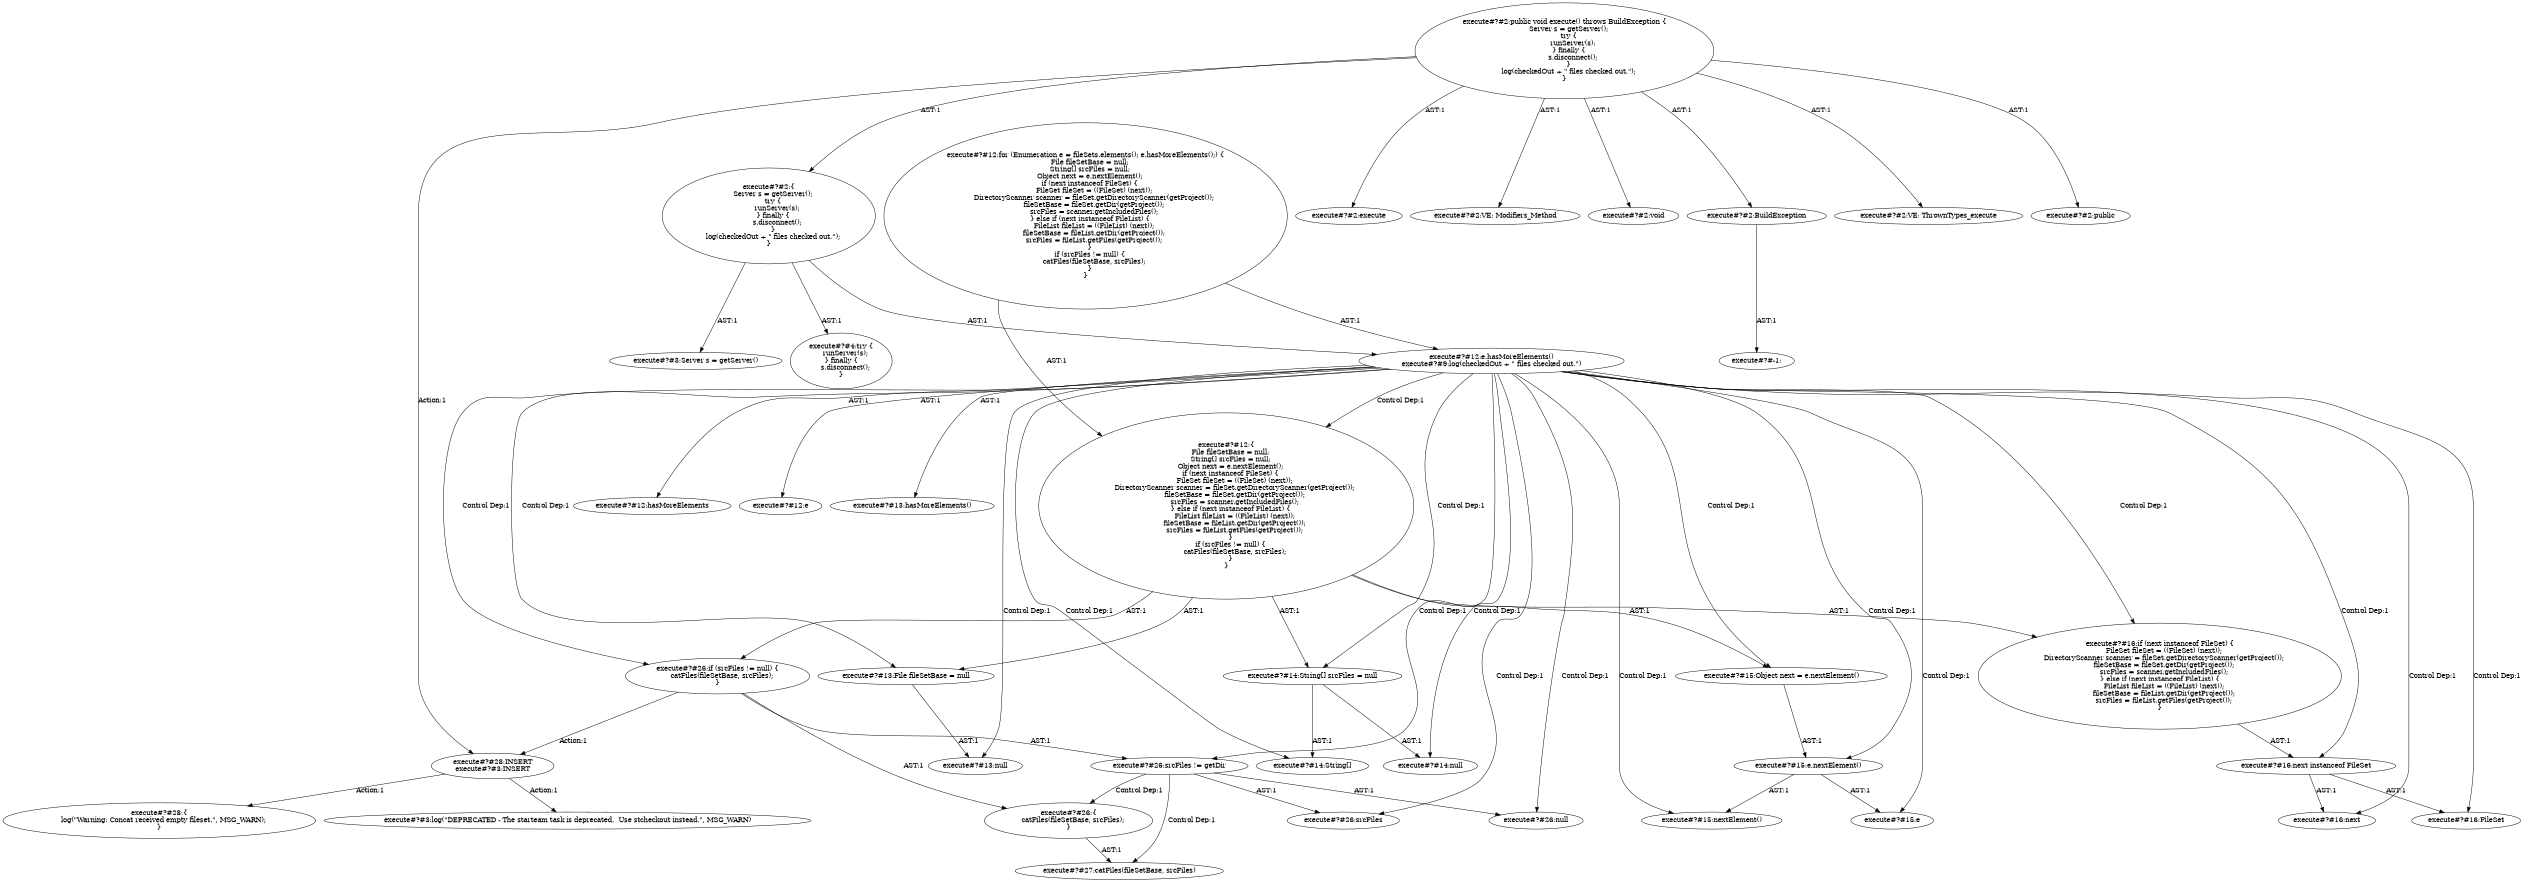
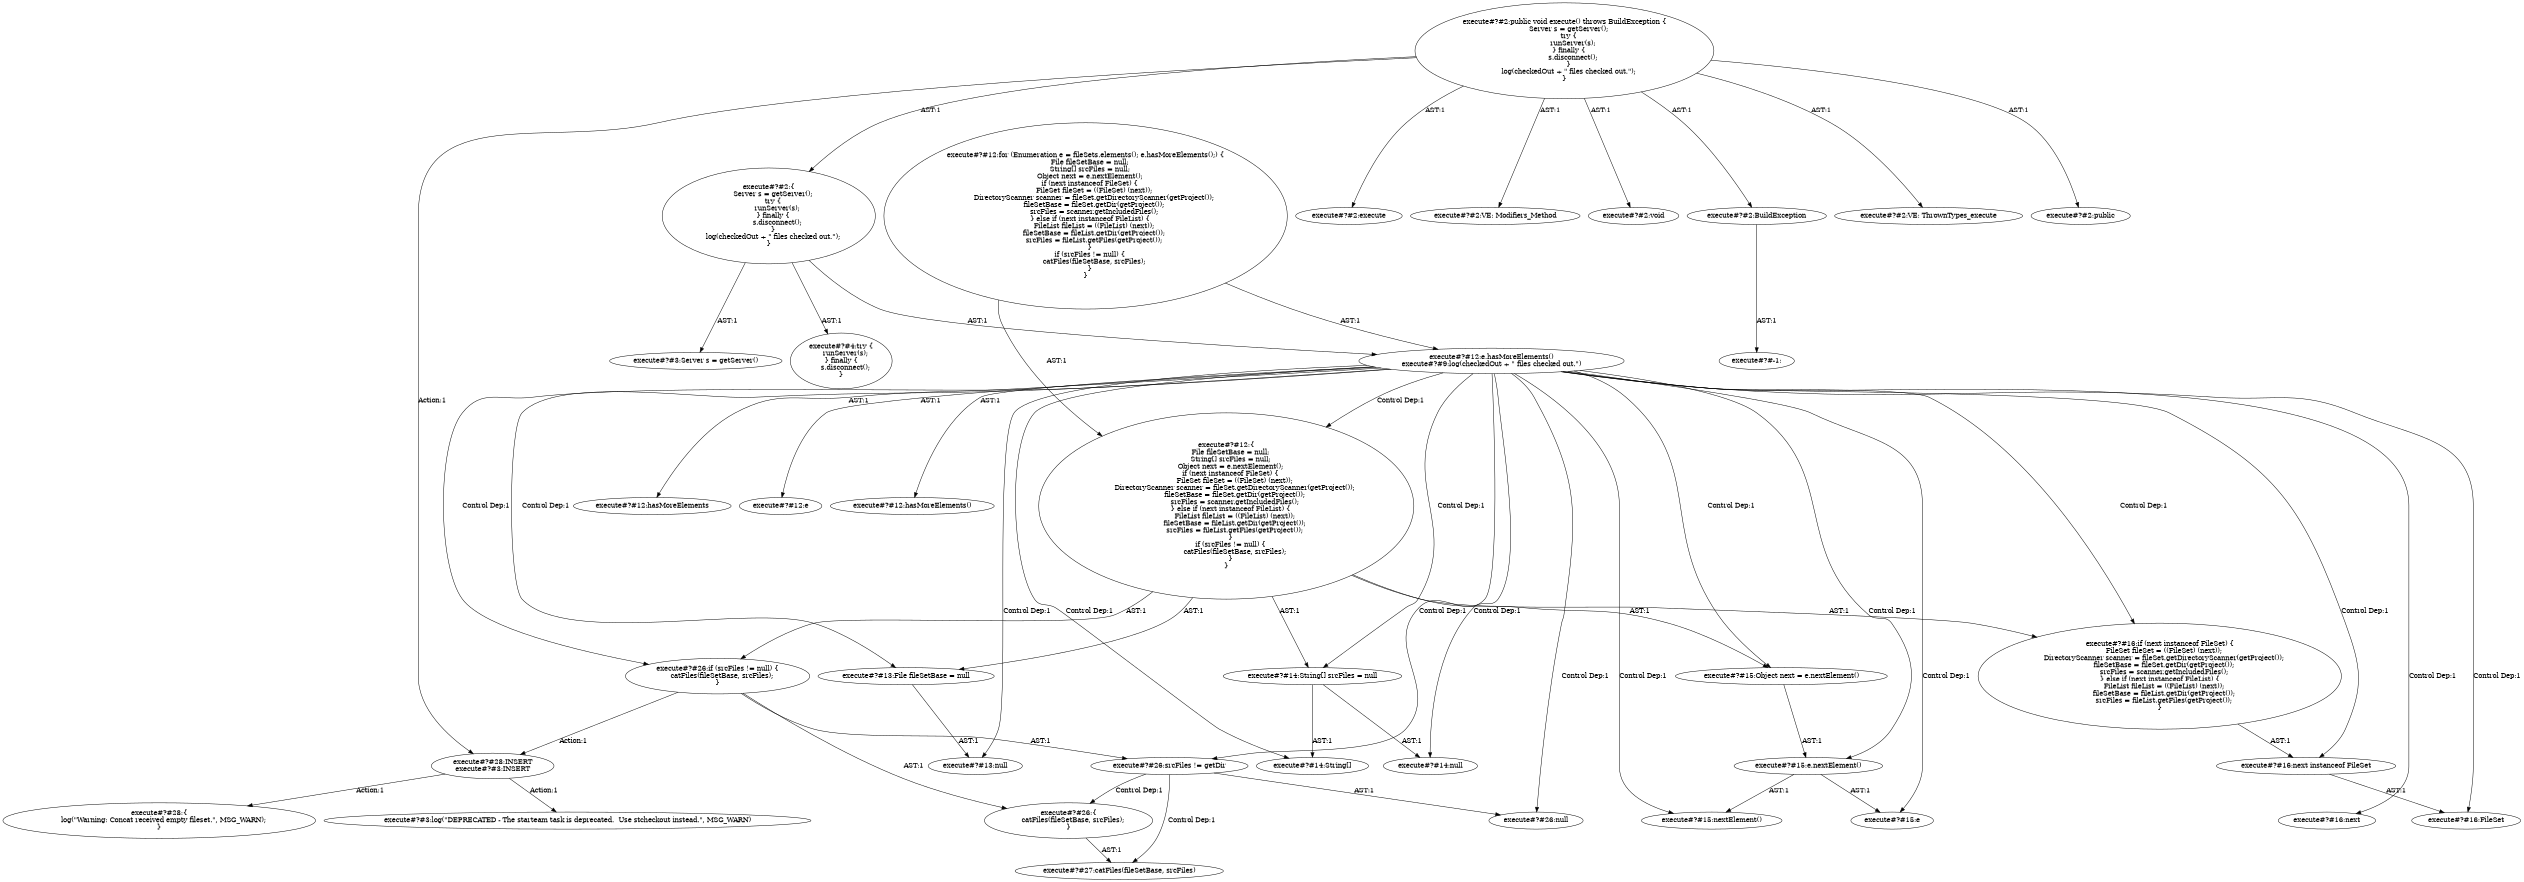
node "execute#?#13:hasMoreElements()": label "execute#?#13:hasMoreElements()" -> "execute#?#12:hasMoreElements()"
edge "execute#?#16:next instanceof FileSet" -> "execute#?#16:next": removed, label "AST:1"
node "execute#?#26:srcFiles": removed
